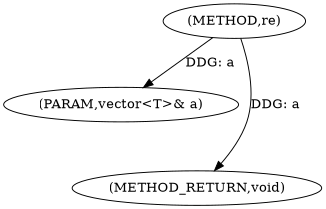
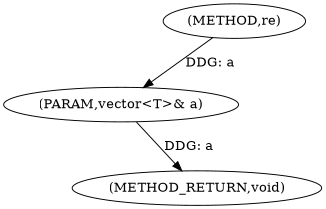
edge "(METHOD,re)" -> "(METHOD_RETURN,void)": now "(PARAM,vector<T>& a)" -> "(METHOD_RETURN,void)"
